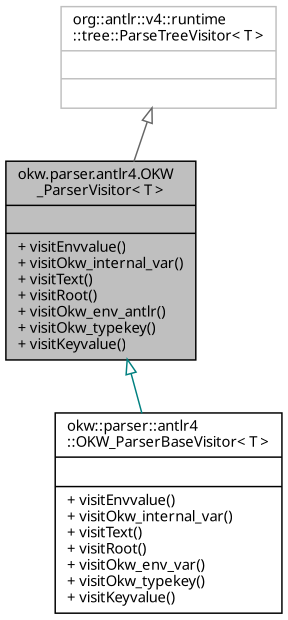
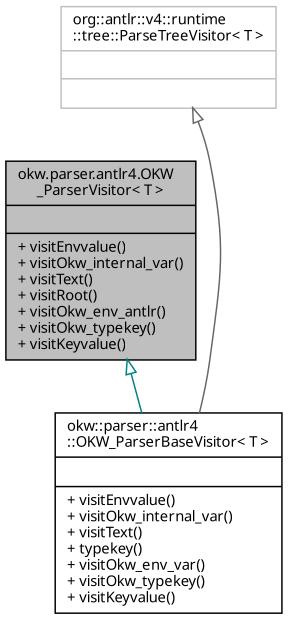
edge "okw.parser.antlr4.OKW" -> "org::antlr::v4::runtime": now "okw::parser::antlr4" -> "org::antlr::v4::runtime"
node "okw::parser::antlr4": text "+ visitRoot()" -> "+ typekey()"
